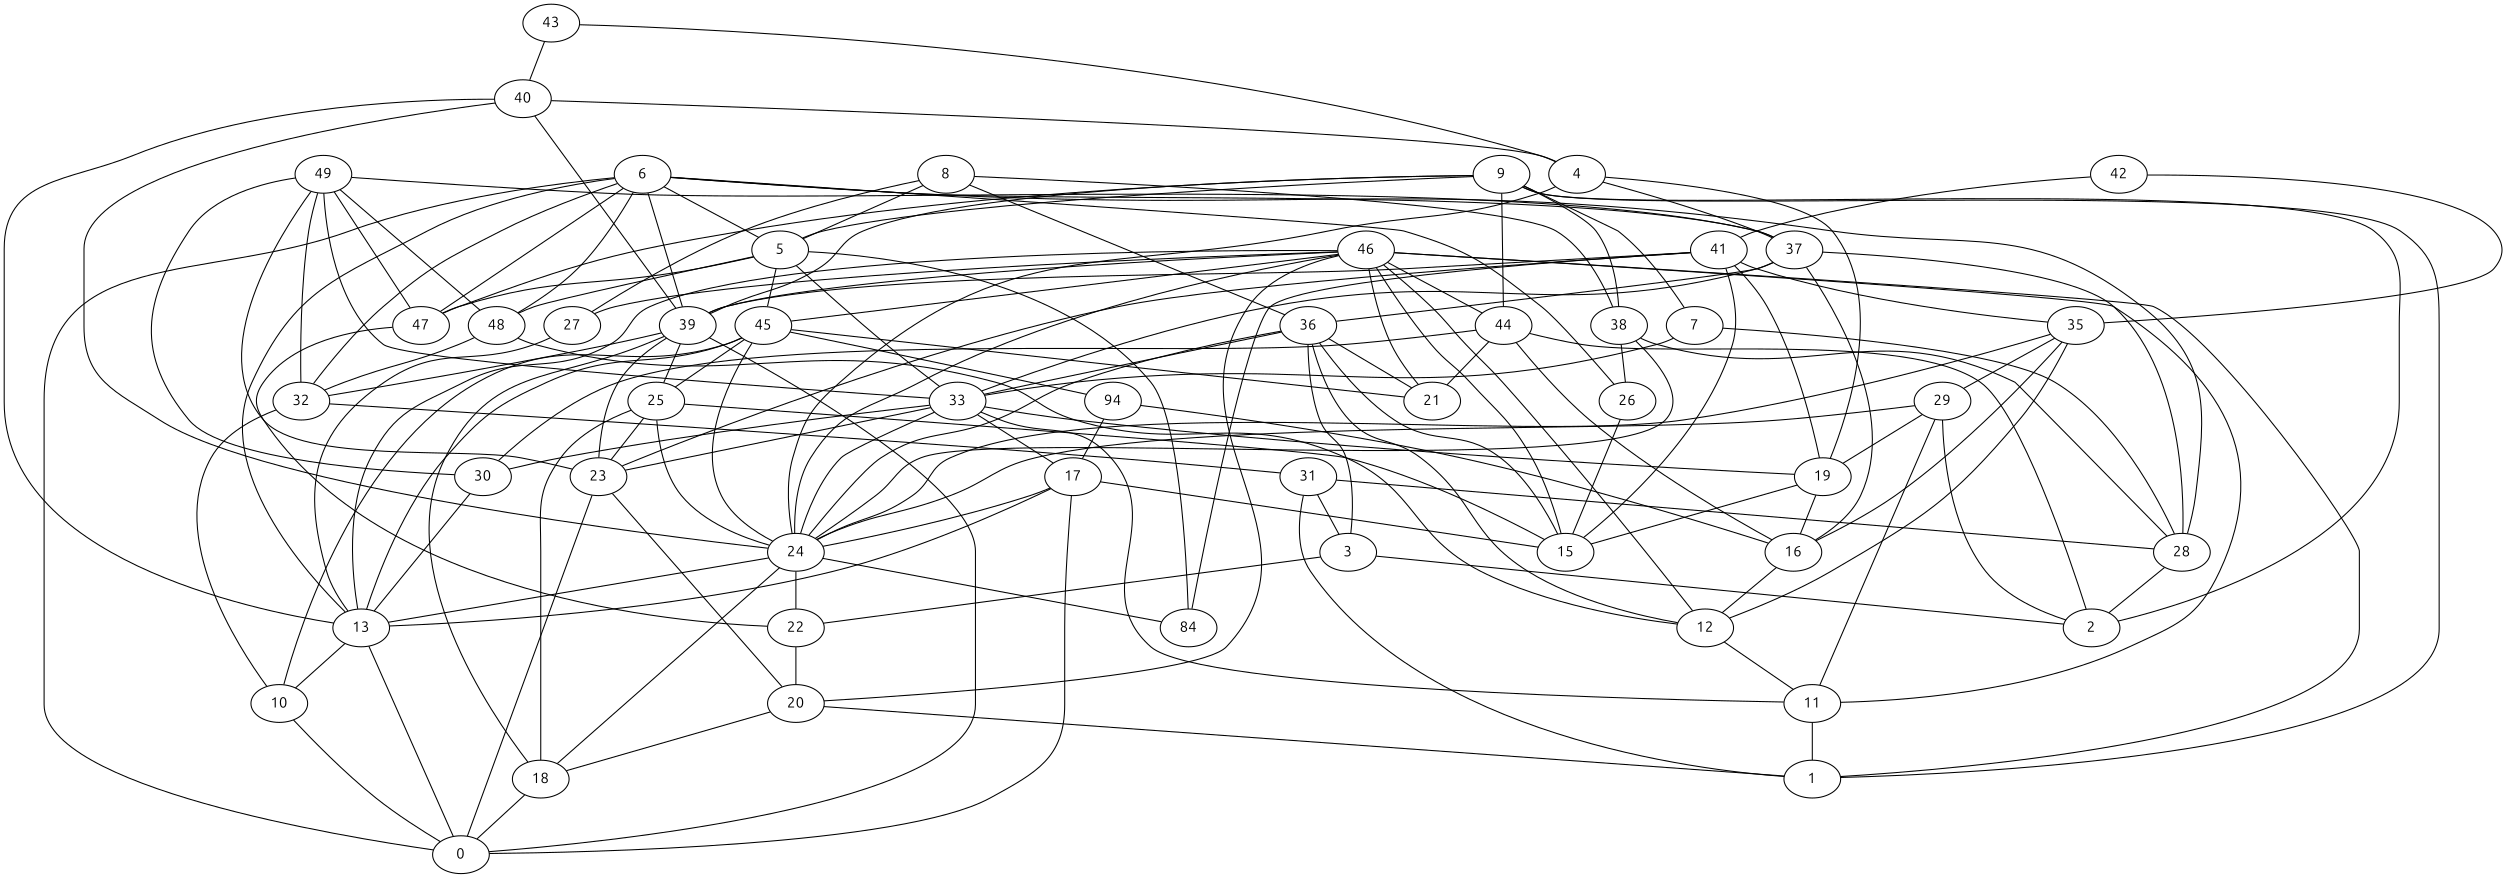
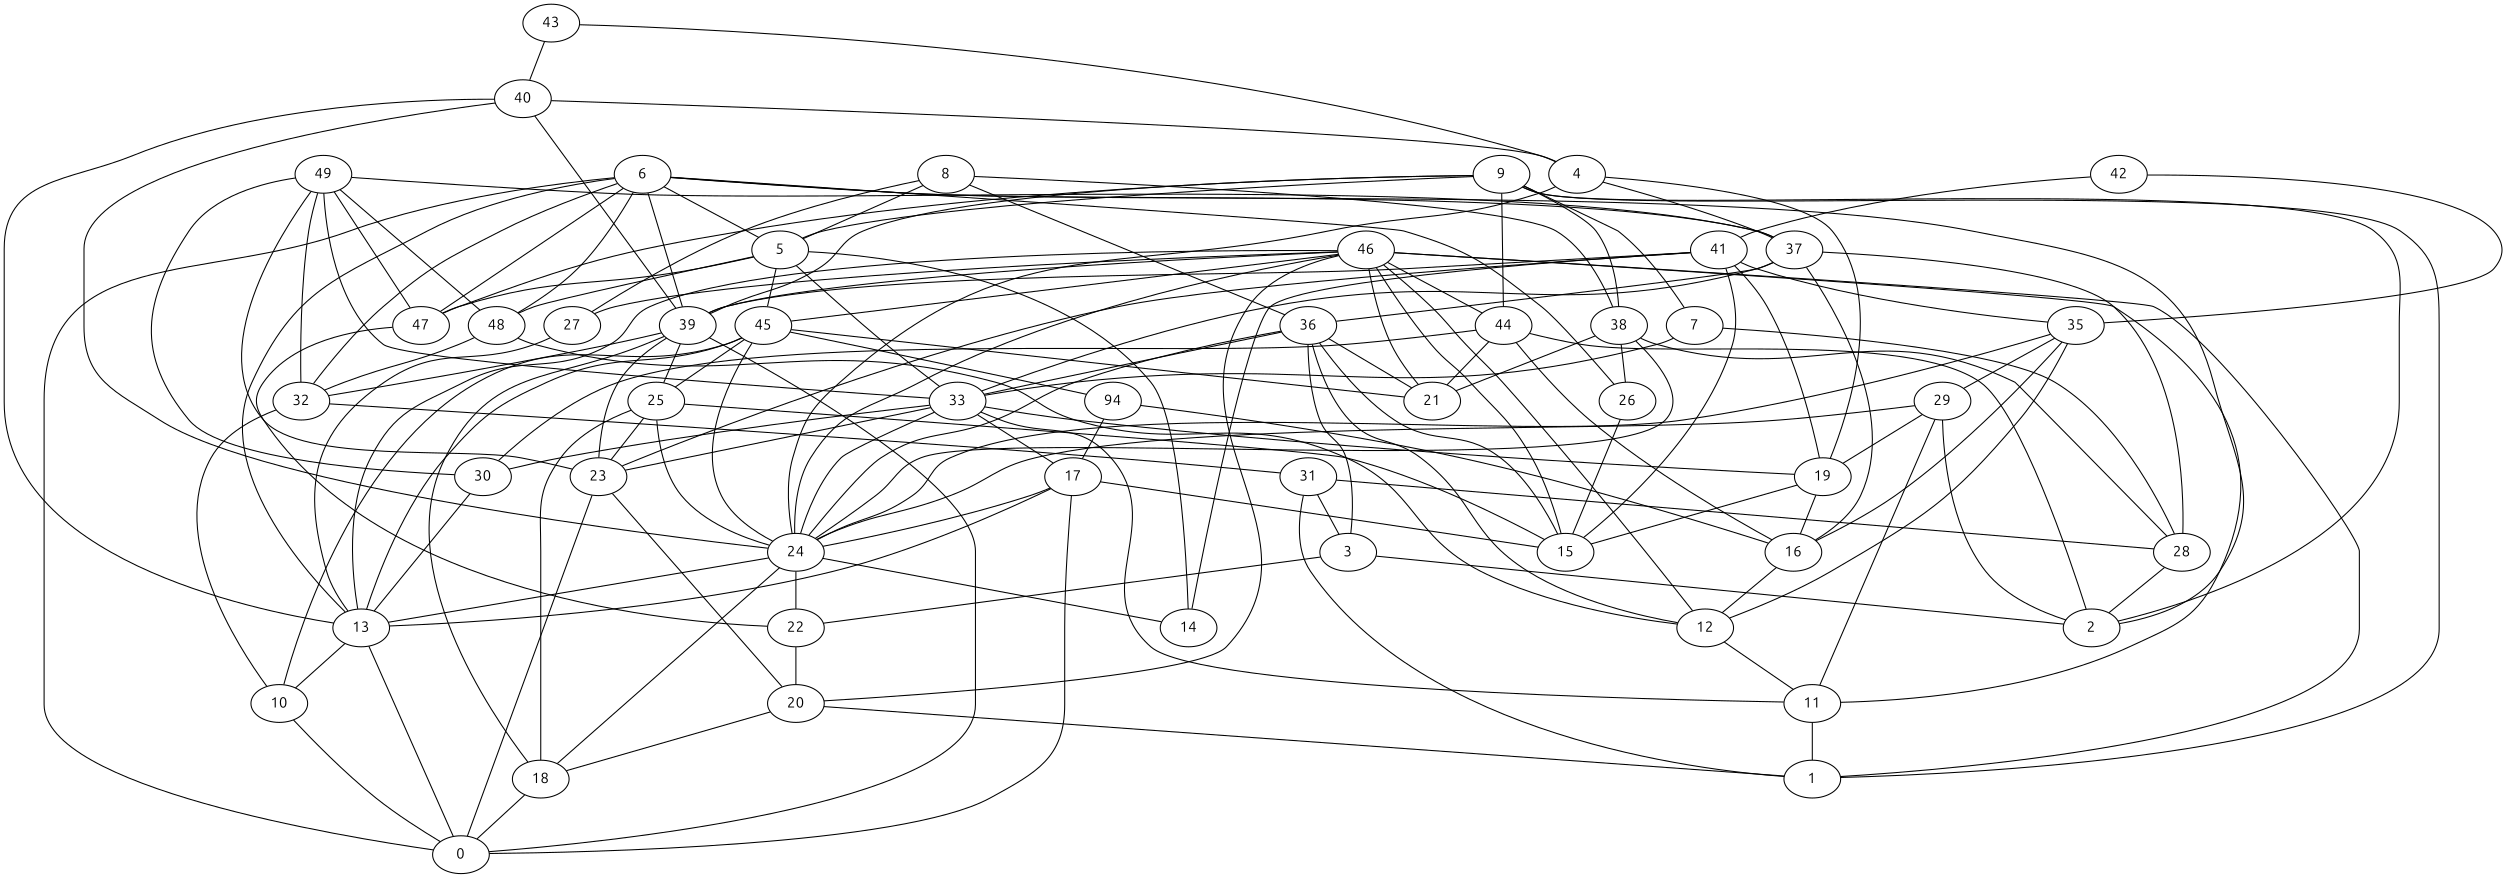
edge "6" -- "28": now "6" -- "2"
edge "38" -- "21": added
node "84": label "84" -> "14"
